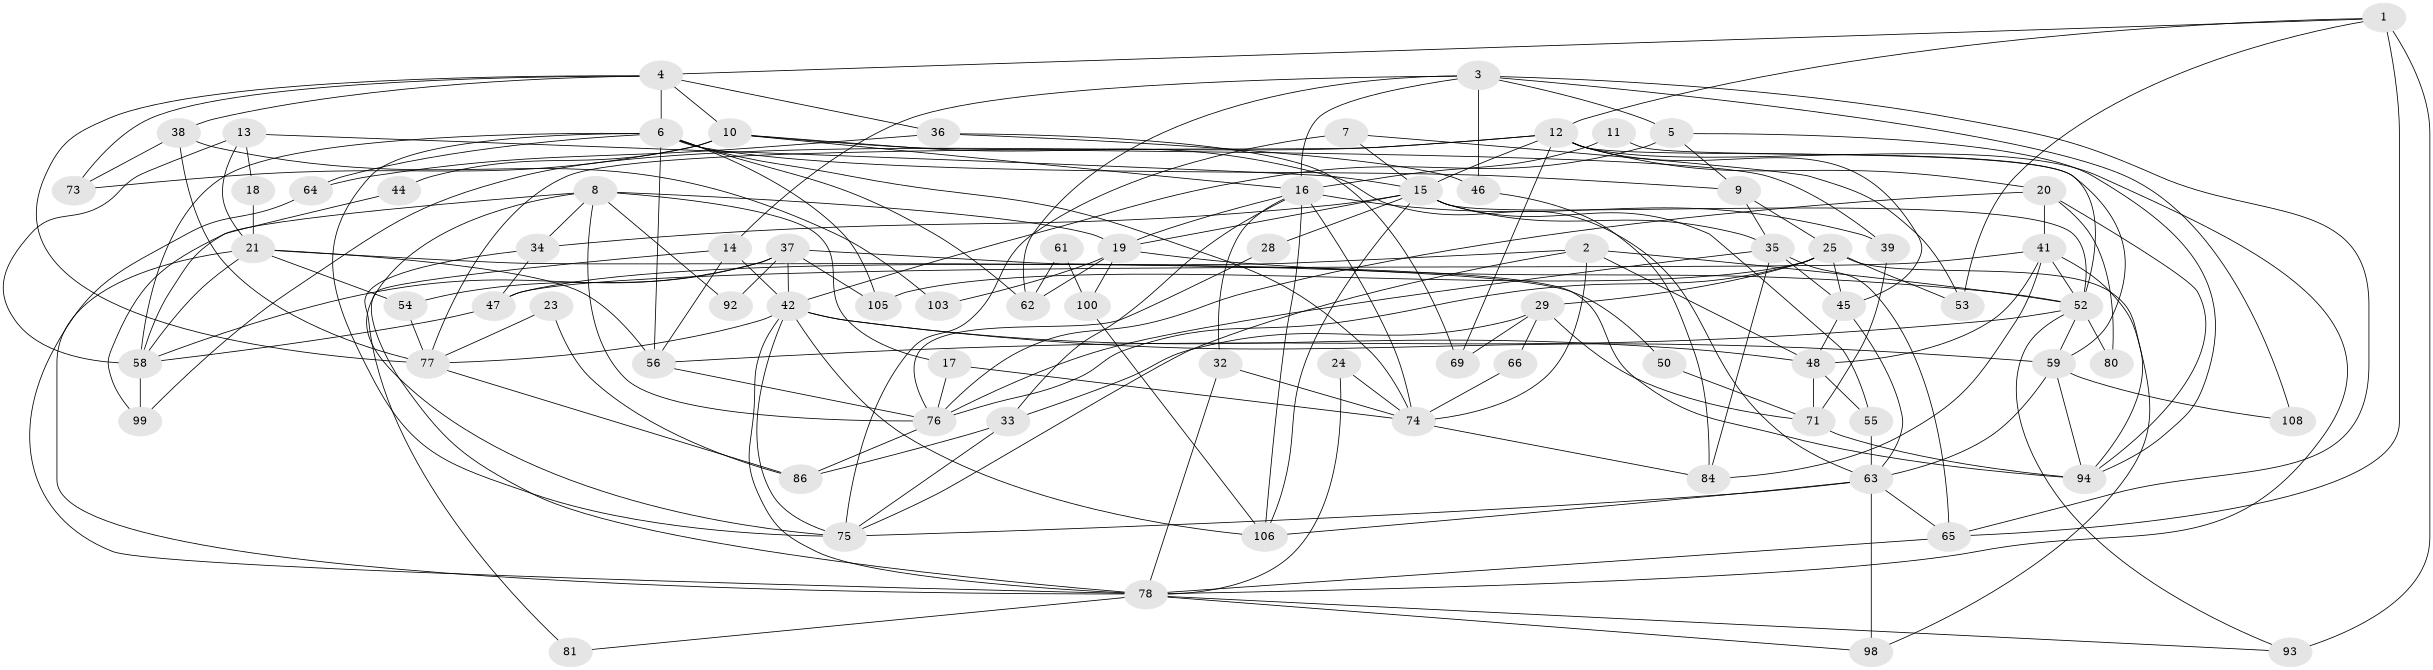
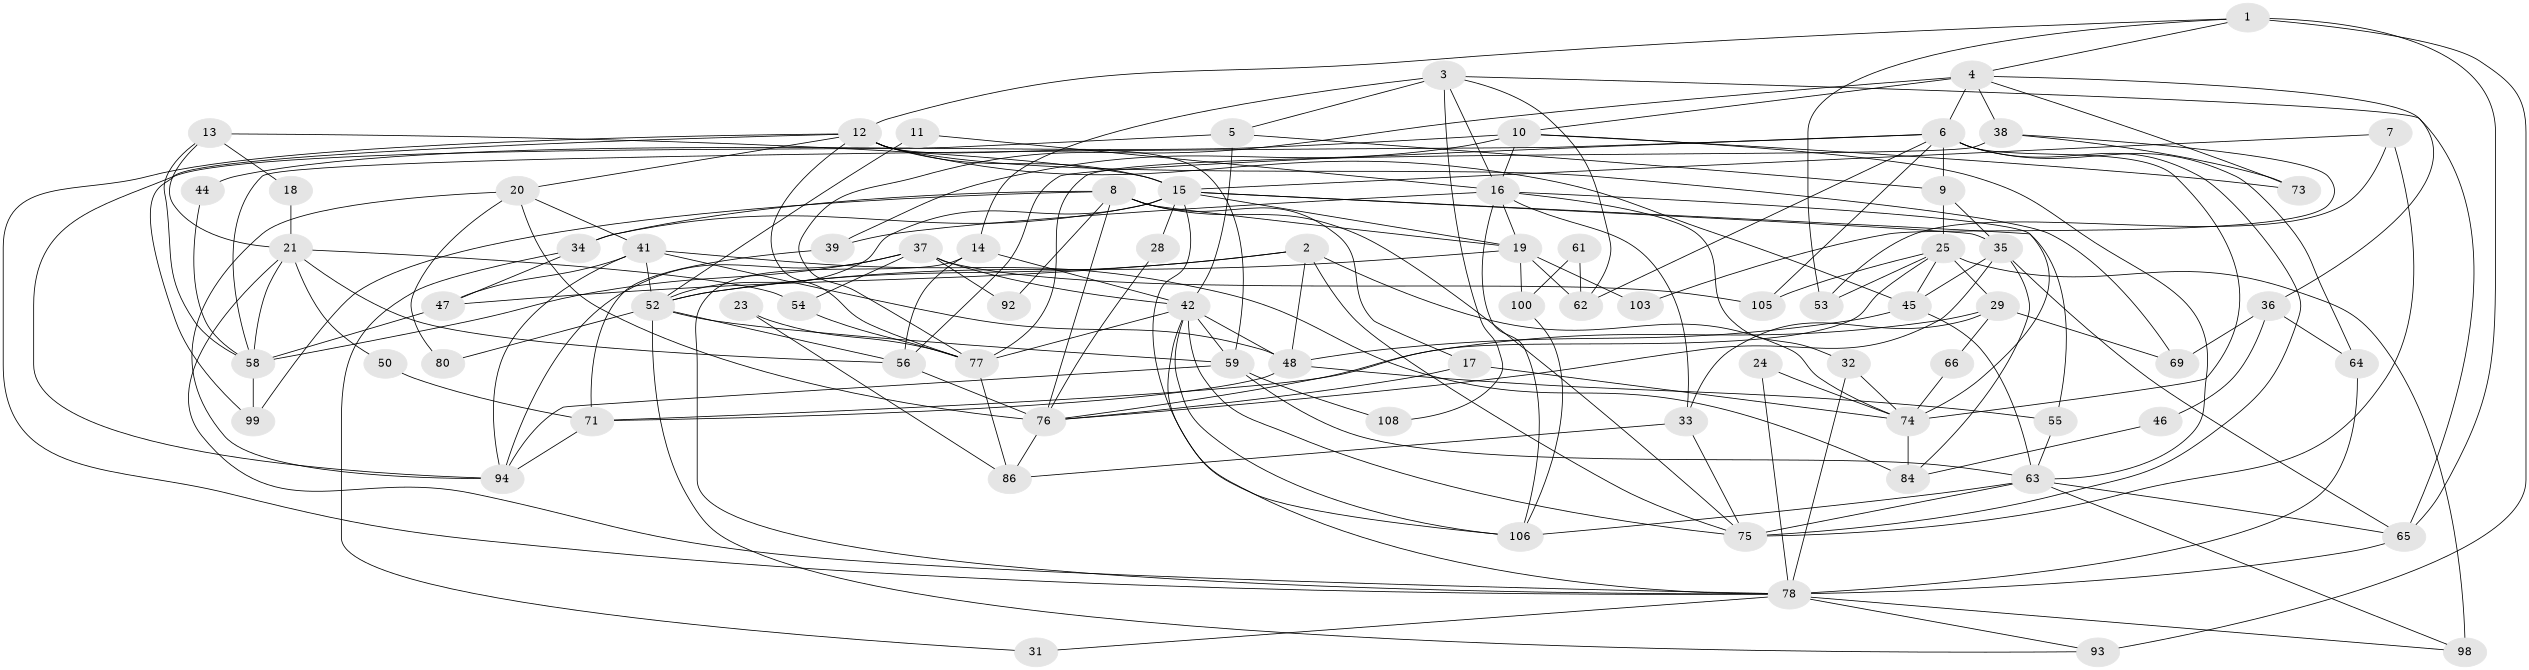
edge "3" -- "46": removed
node "81": label "81" -> "31"
